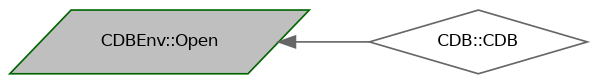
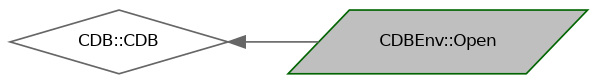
edge "CDB::CDB" -> "CDBEnv::Open": reversed
